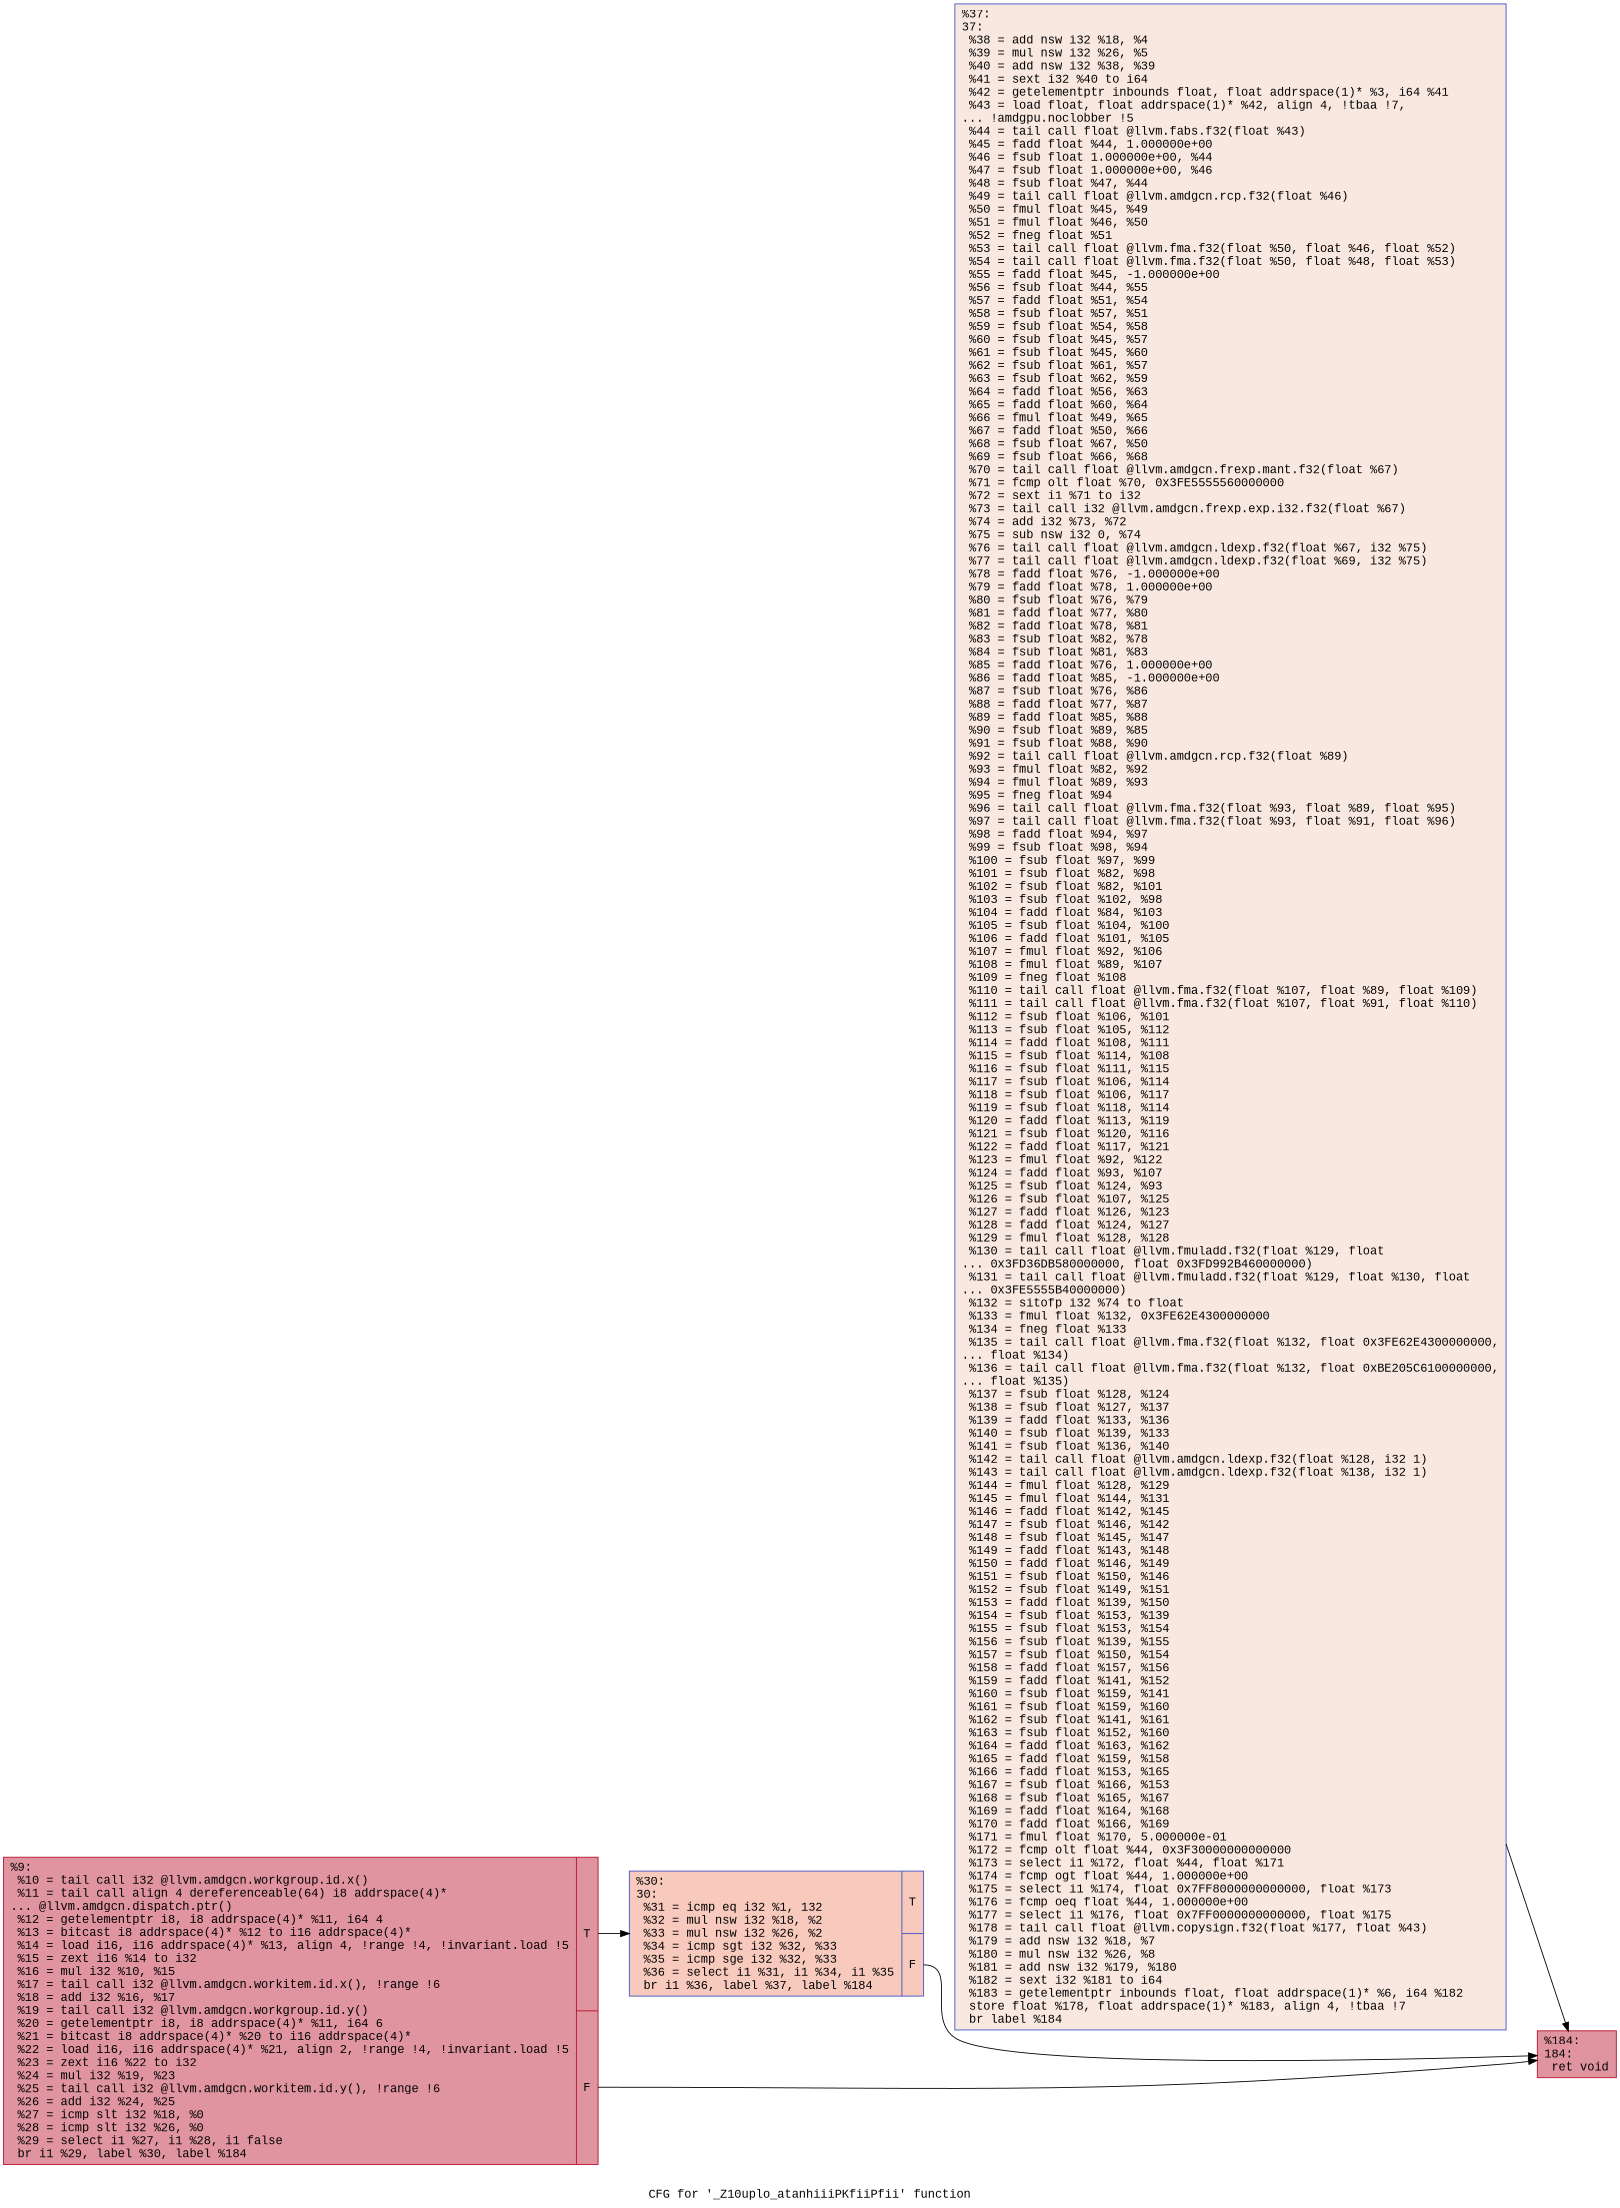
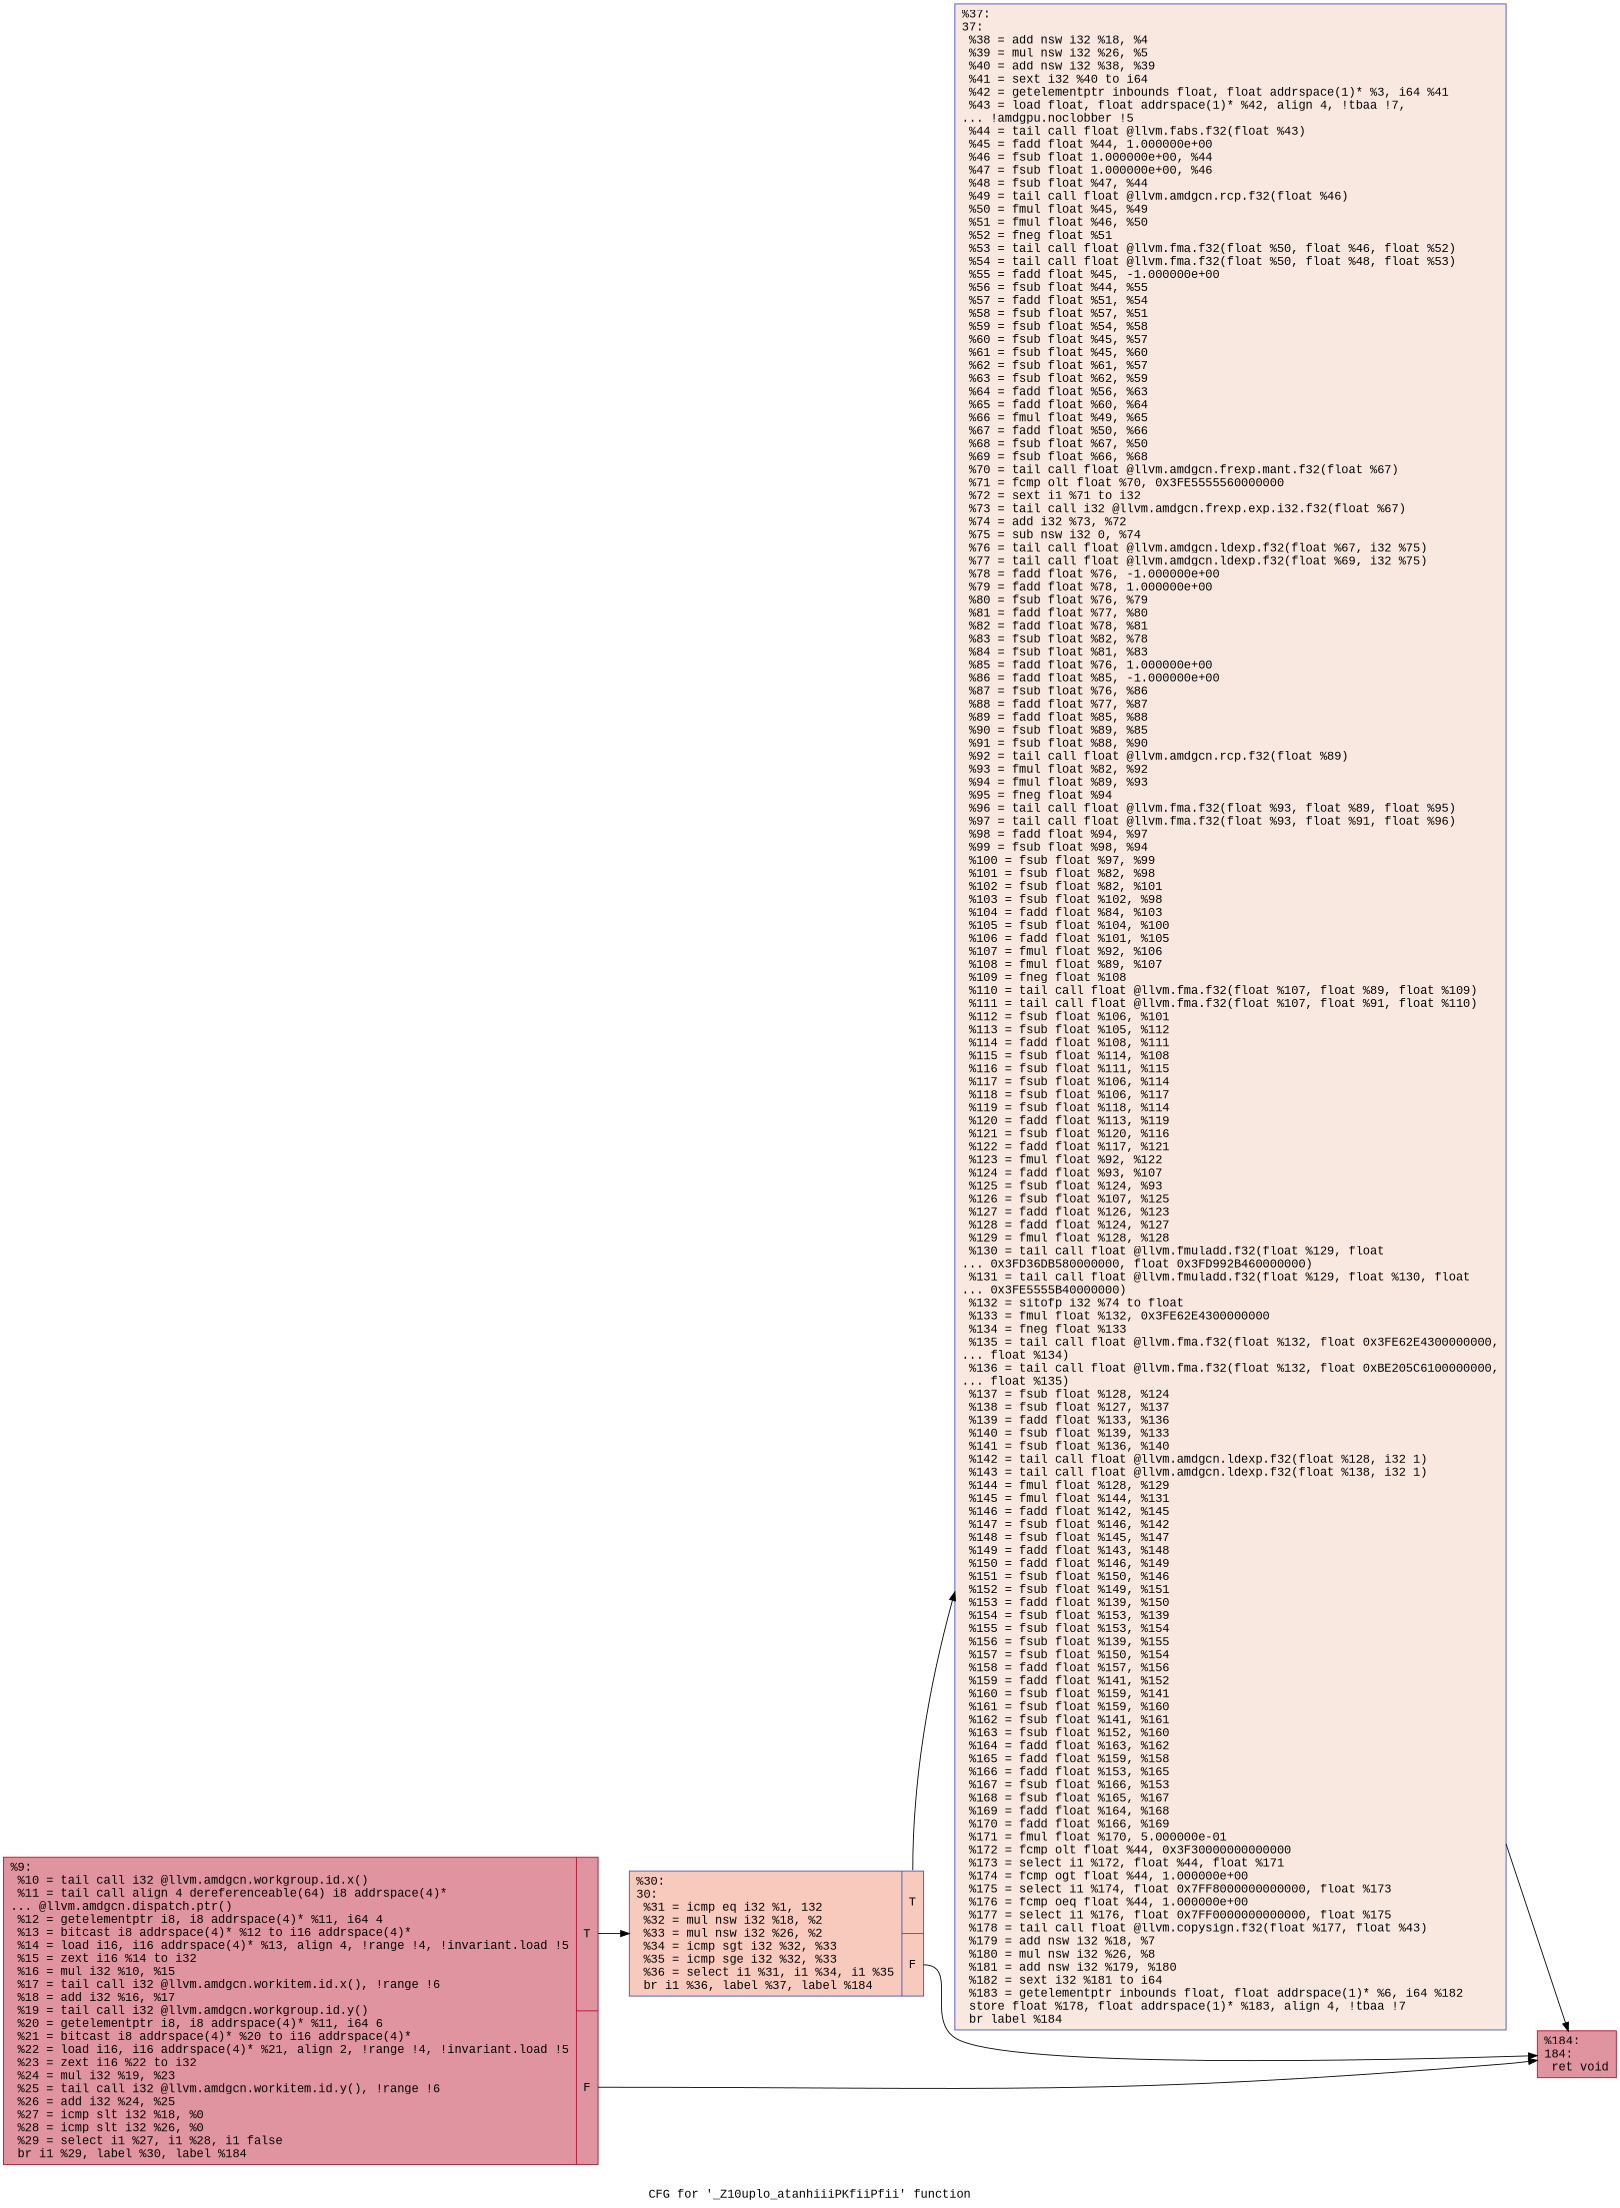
edge "%30:" -> "%37:": added
